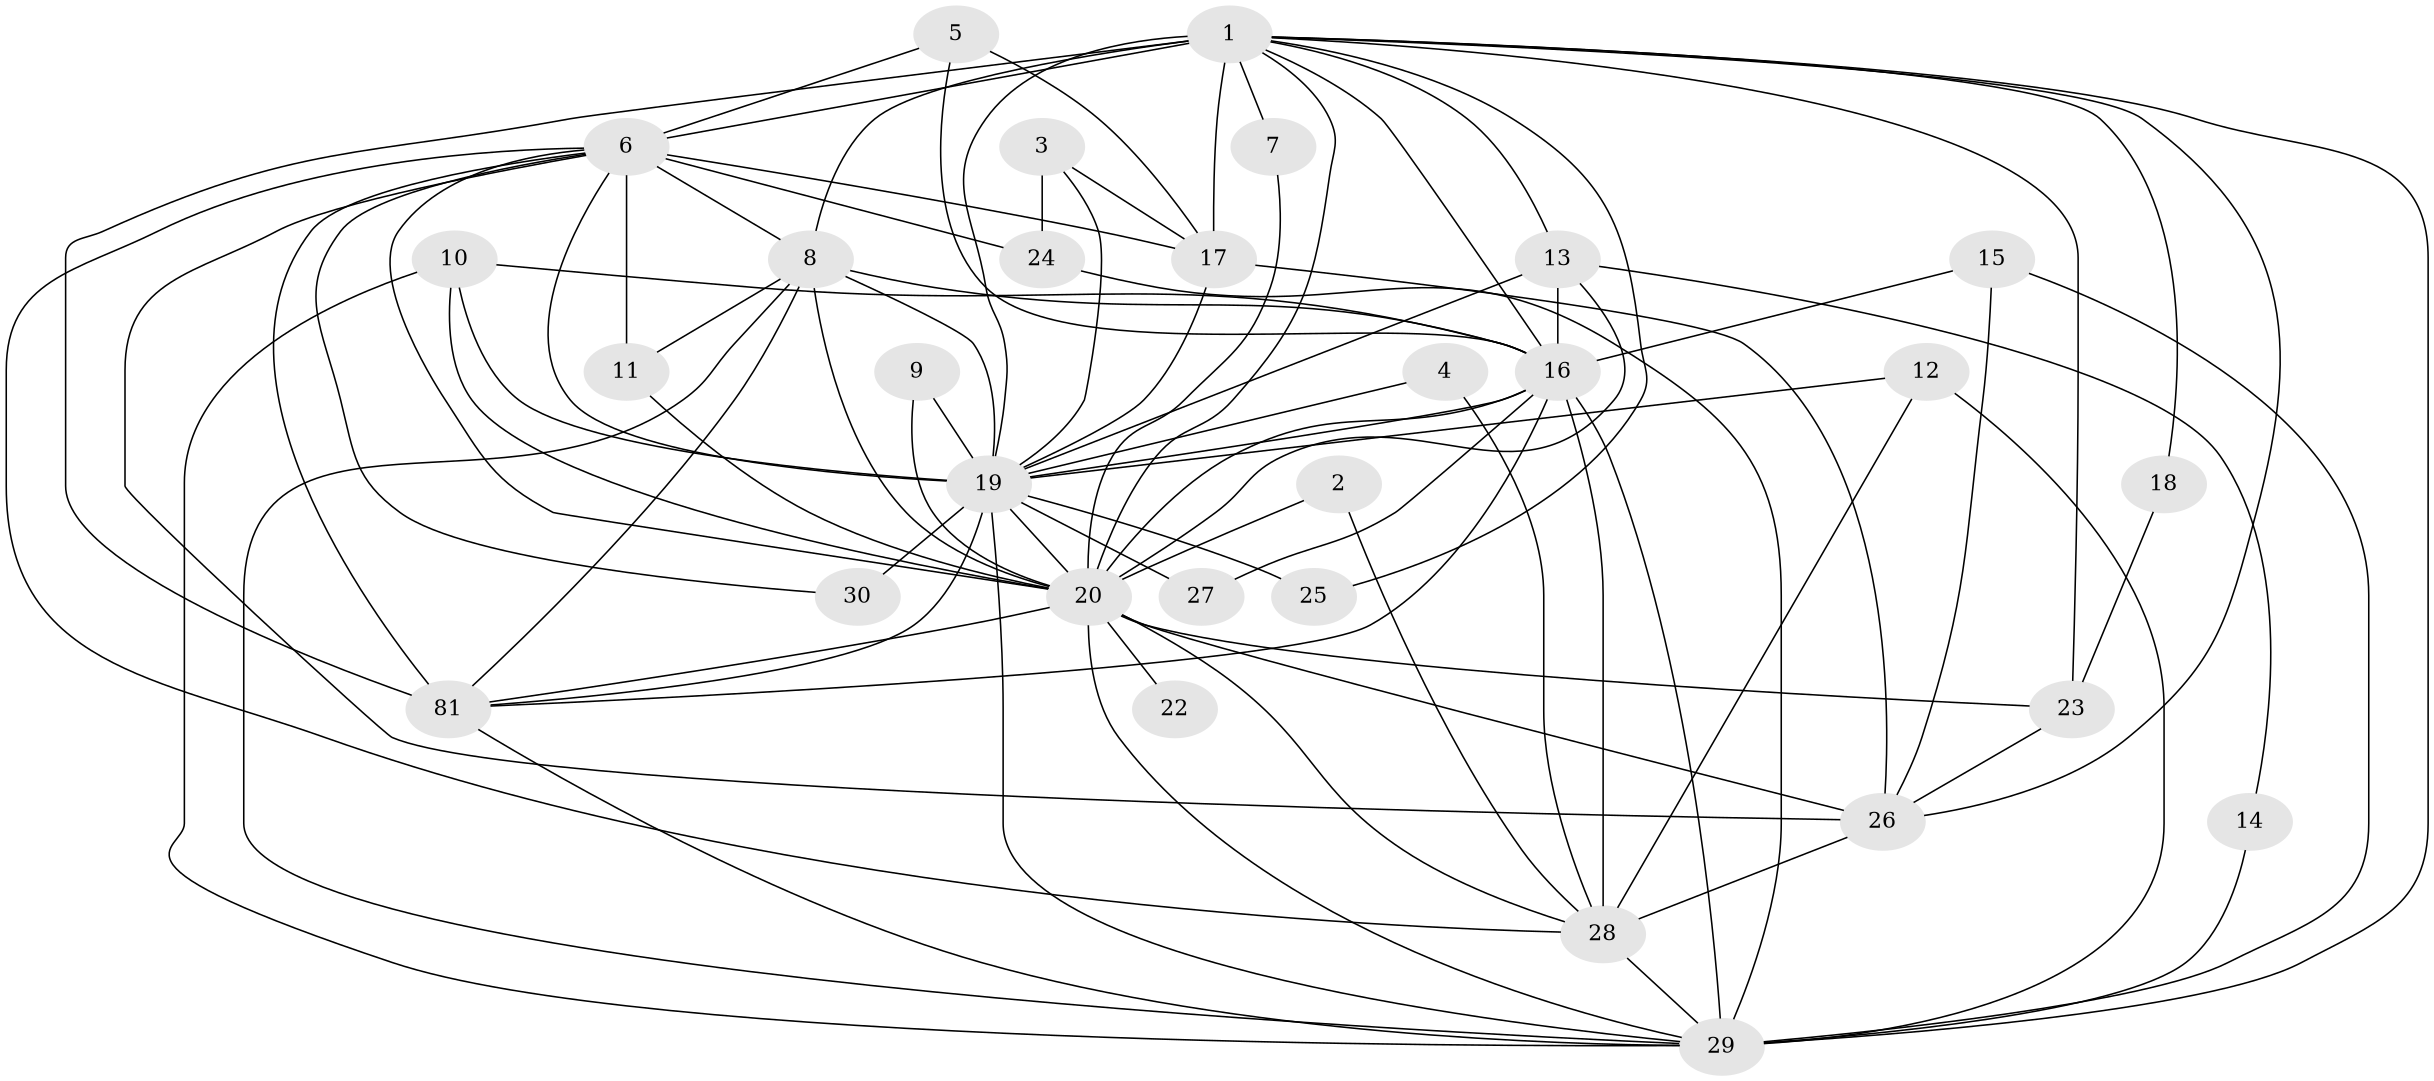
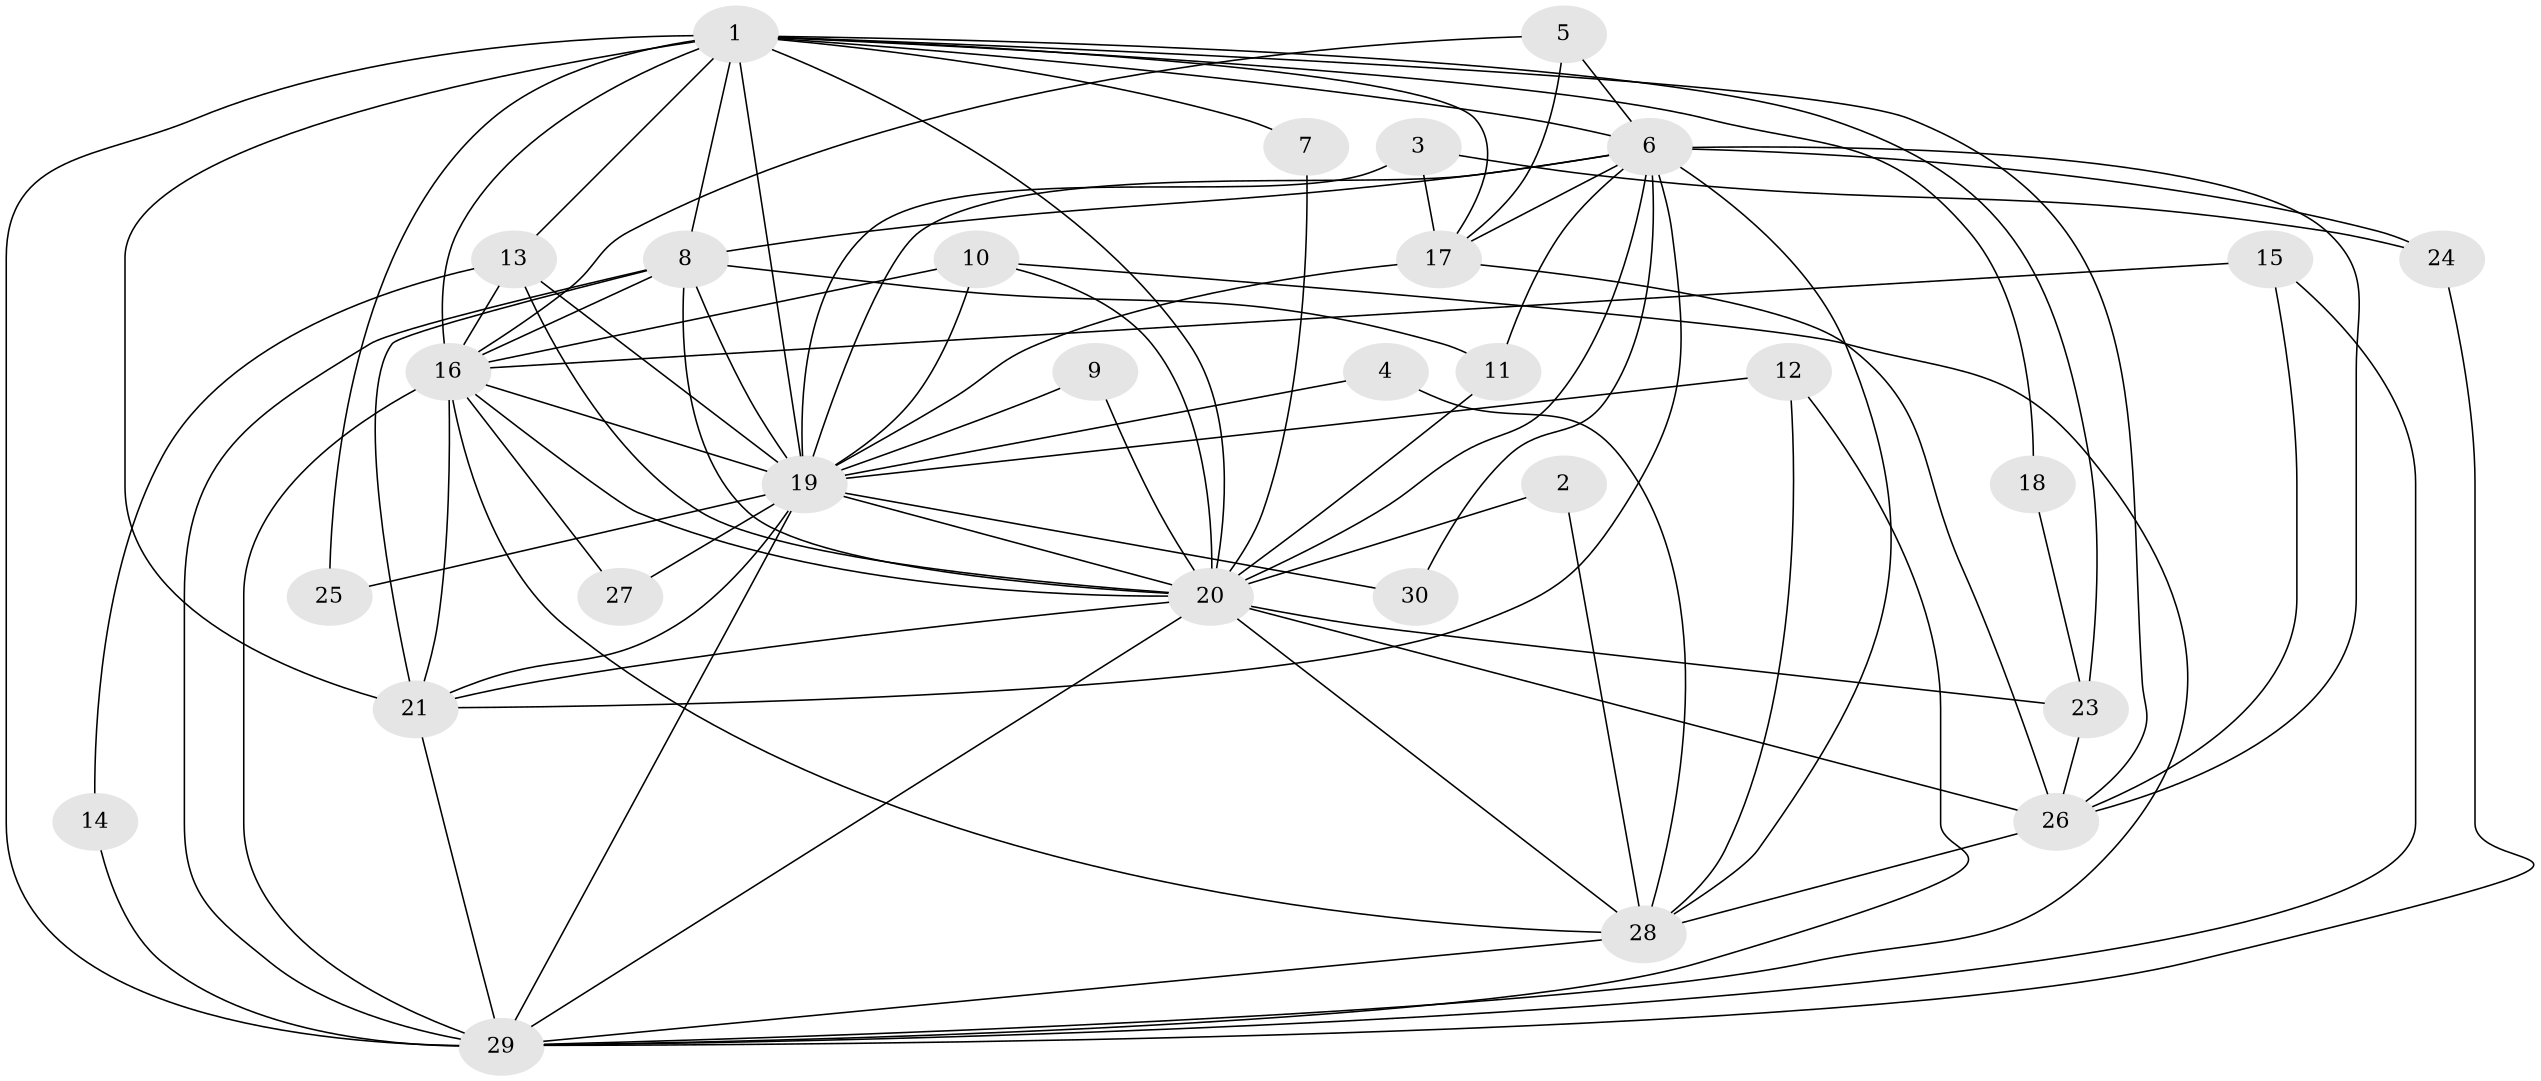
node "81": label "81" -> "21"
node "22": removed
